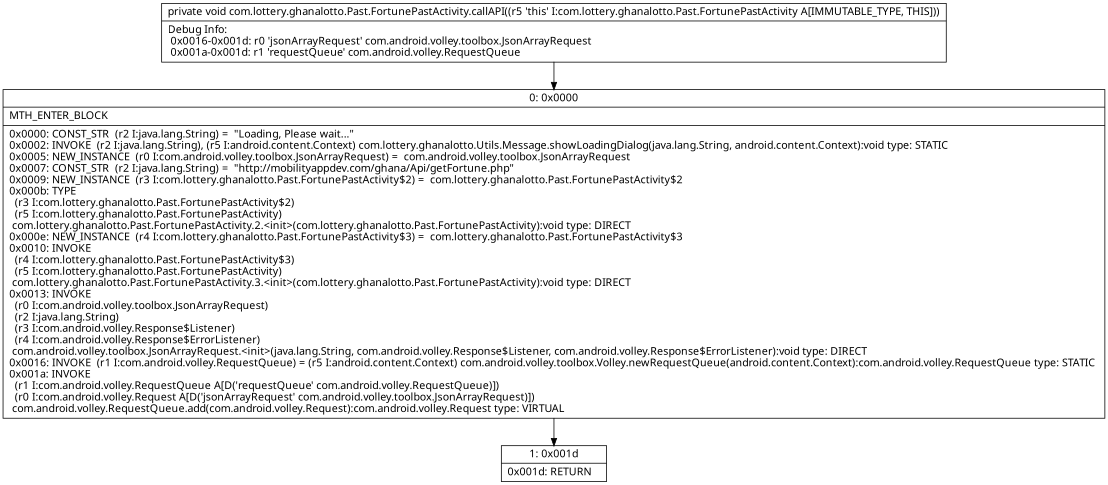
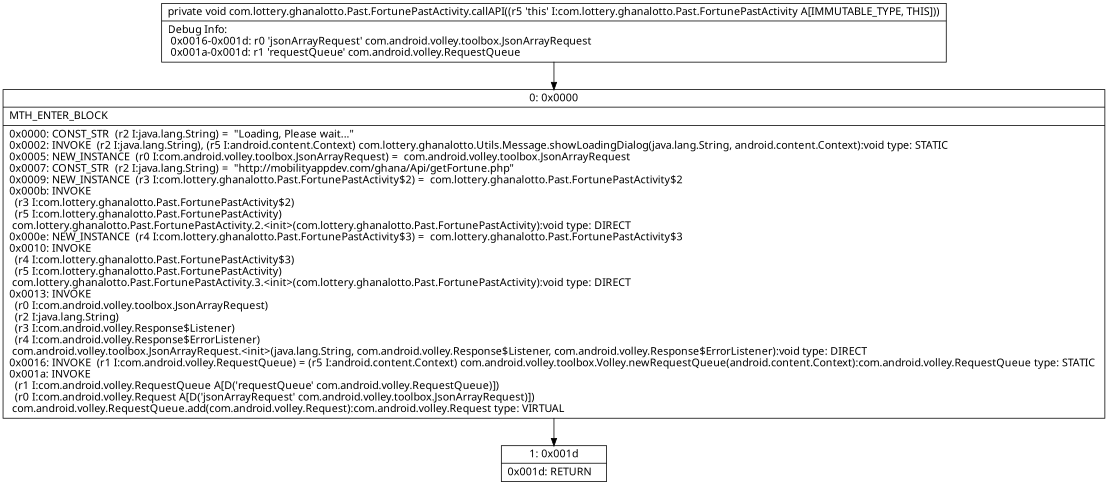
node "0: 0x0000": text "0x000b: TYPE" -> "0x000b: INVOKE"
